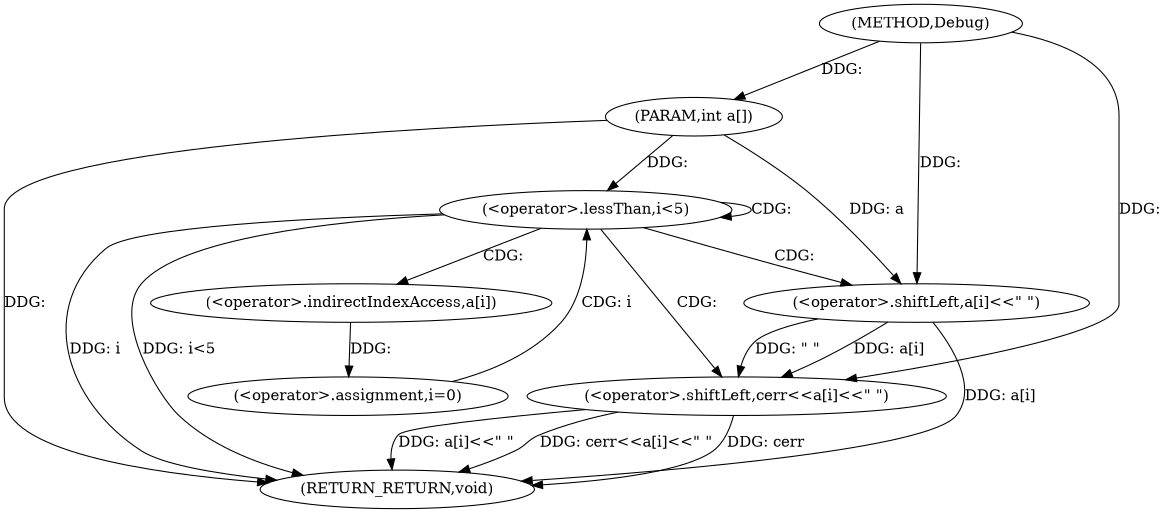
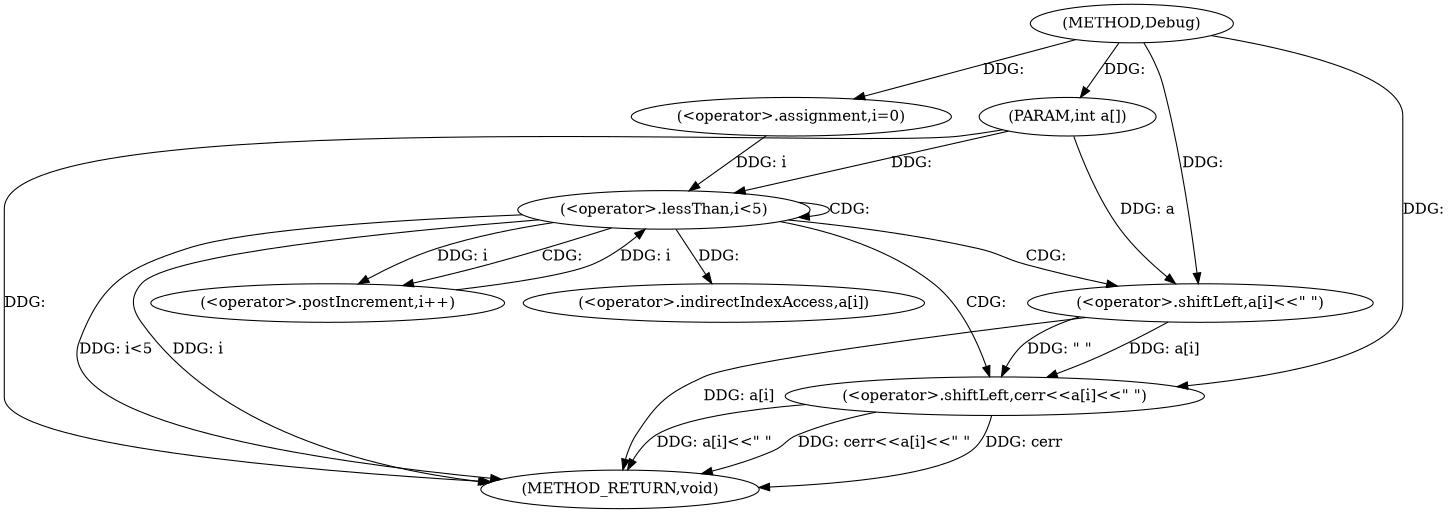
edge "(<operator>.lessThan,i<5)" -> "(<operator>.indirectIndexAccess,a[i])": label "CDG: " -> "DDG: "
node "(<operator>.postIncrement,i++)": added
edge "(<operator>.assignment,i=0)" -> "(<operator>.lessThan,i<5)": label "CDG: i" -> "DDG: i"
edge "(<operator>.indirectIndexAccess,a[i])" -> "(<operator>.assignment,i=0)": now "(METHOD,Debug)" -> "(<operator>.assignment,i=0)"
node "(RETURN_RETURN,void)": label "(RETURN_RETURN,void)" -> "(METHOD_RETURN,void)"
